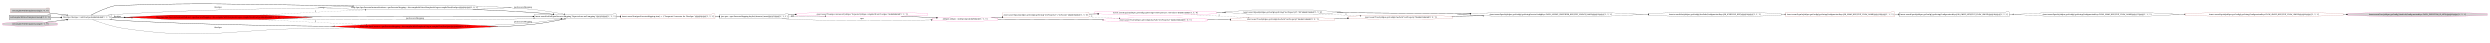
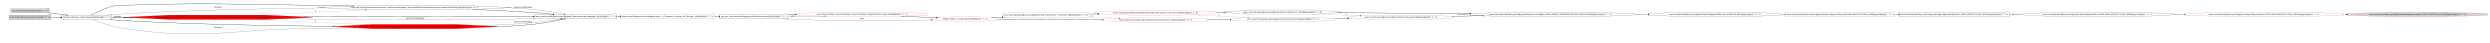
node "testCompilerWithTemplateCatalog['0', '1', '0']": removed
